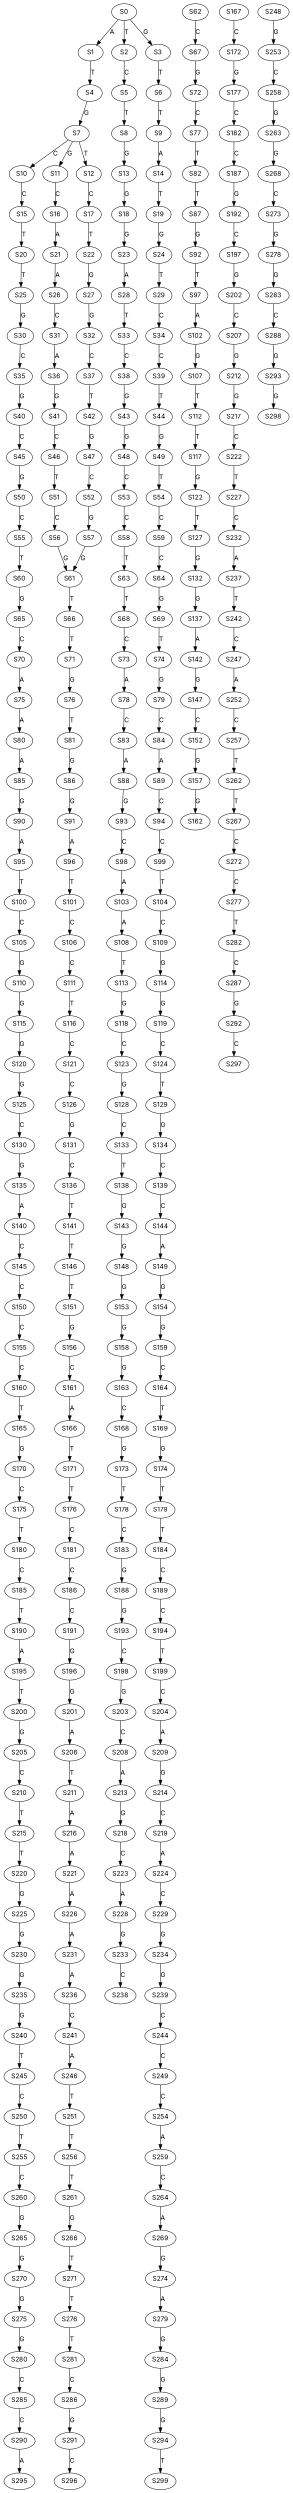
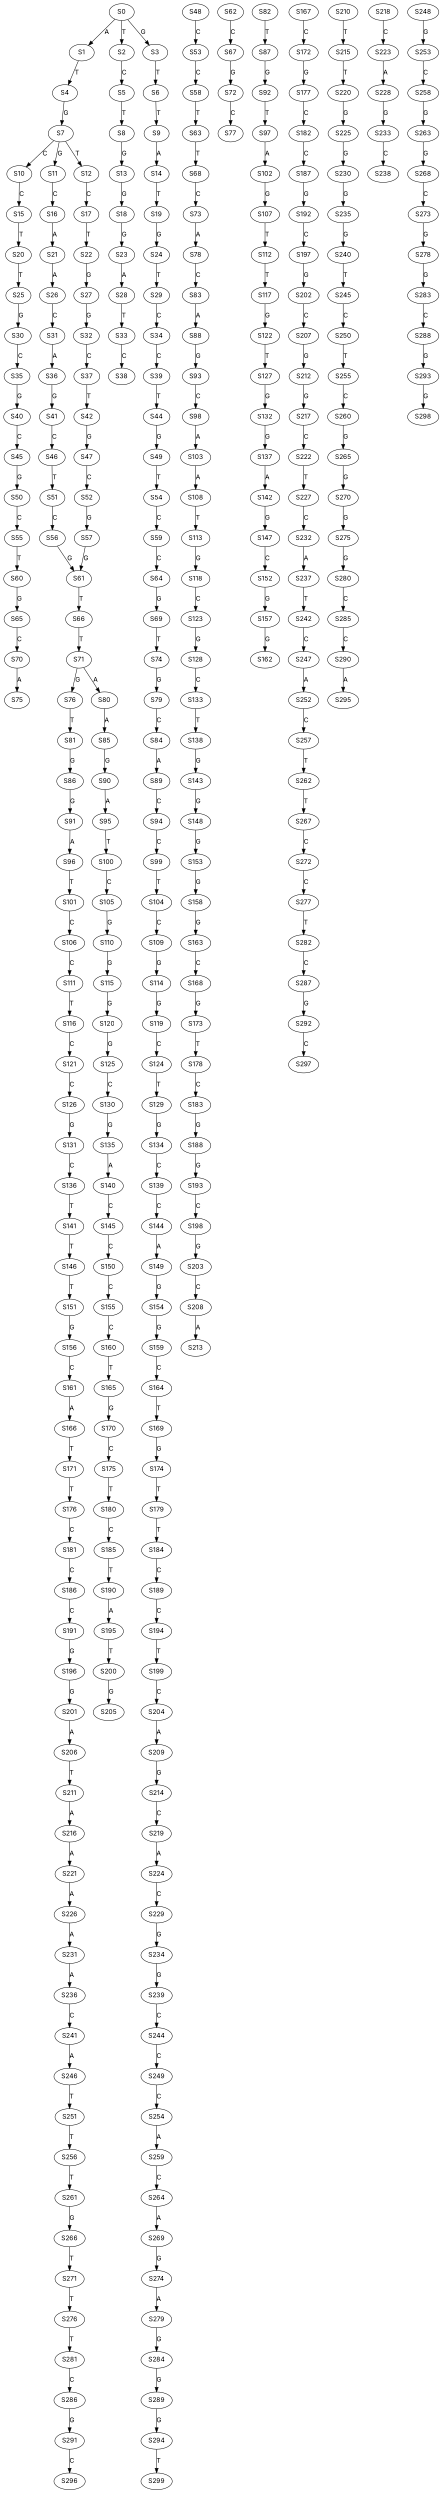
edge "S77" -> "S82": removed, label "T"
node "S43": removed
edge "S75" -> "S80": now "S71" -> "S80"
edge "S205" -> "S210": removed, label "C"
edge "S213" -> "S218": removed, label "G"
